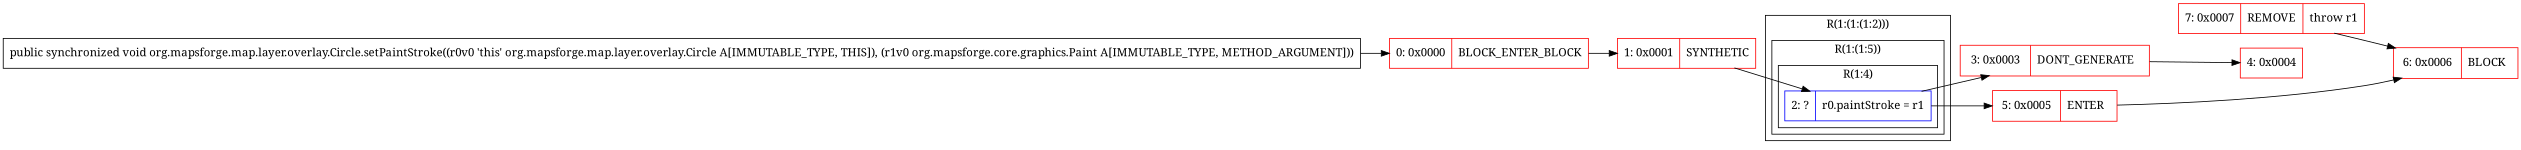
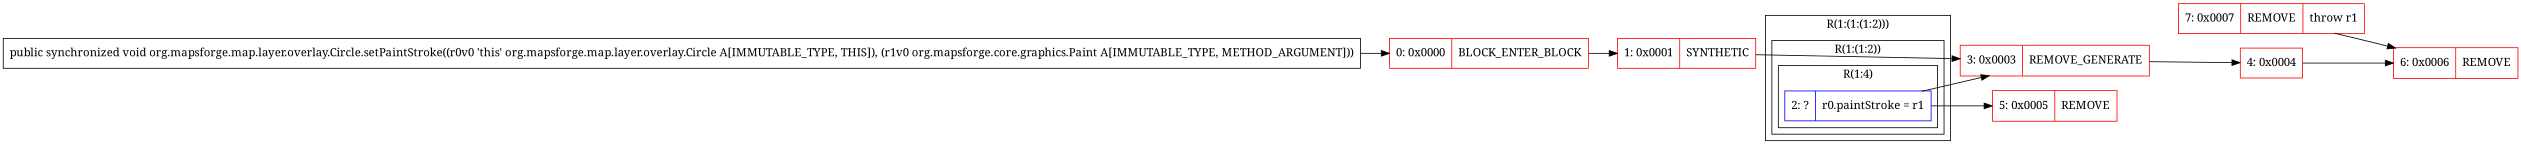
cluster "R(1:(1:5))": label "R(1:(1:5))" -> "R(1:(1:2))"
node "3: 0x0003": text "DONT_GENERATE" -> "REMOVE_GENERATE"
node "6: 0x0006": text "BLOCK" -> "REMOVE"
edge "1: 0x0001" -> "2: ?": now "1: 0x0001" -> "3: 0x0003"
edge "5: 0x0005" -> "6: 0x0006": now "4: 0x0004" -> "6: 0x0006"
node "5: 0x0005": text "ENTER" -> "REMOVE"
